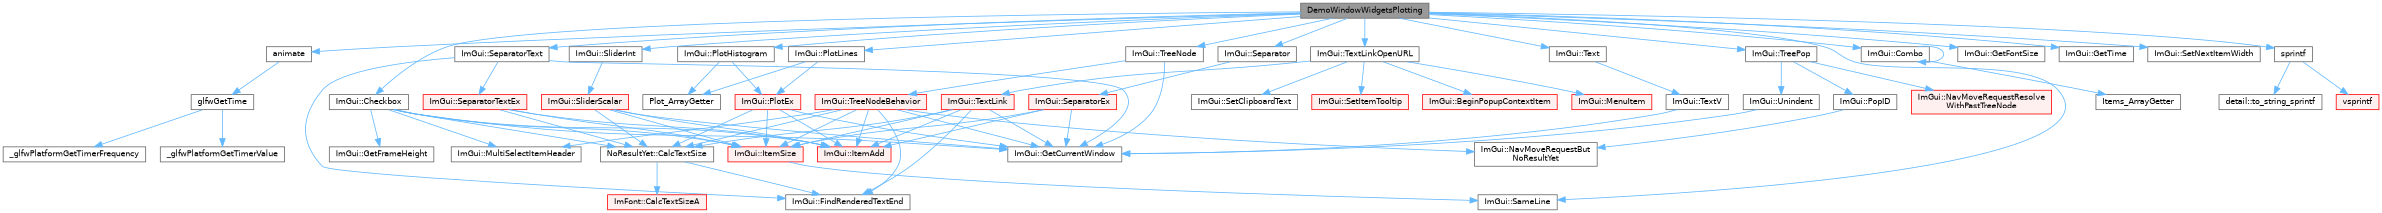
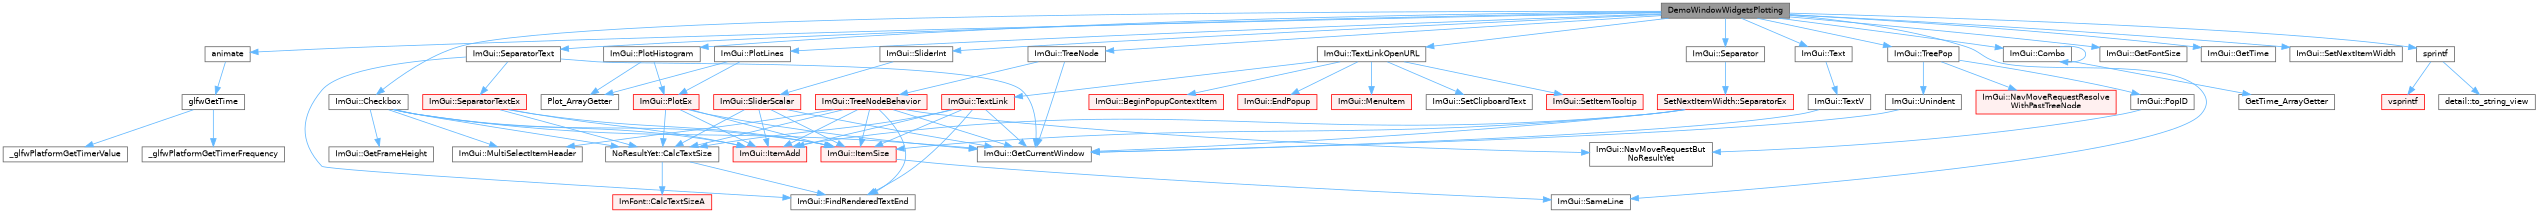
node "ImGui::SeparatorEx": label "ImGui::SeparatorEx" -> "SetNextItemWidth::SeparatorEx"
node "ImGui::EndPopup": added
node "Items_ArrayGetter": label "Items_ArrayGetter" -> "GetTime_ArrayGetter"
node "detail::to_string_sprintf": label "detail::to_string_sprintf" -> "detail::to_string_view"
